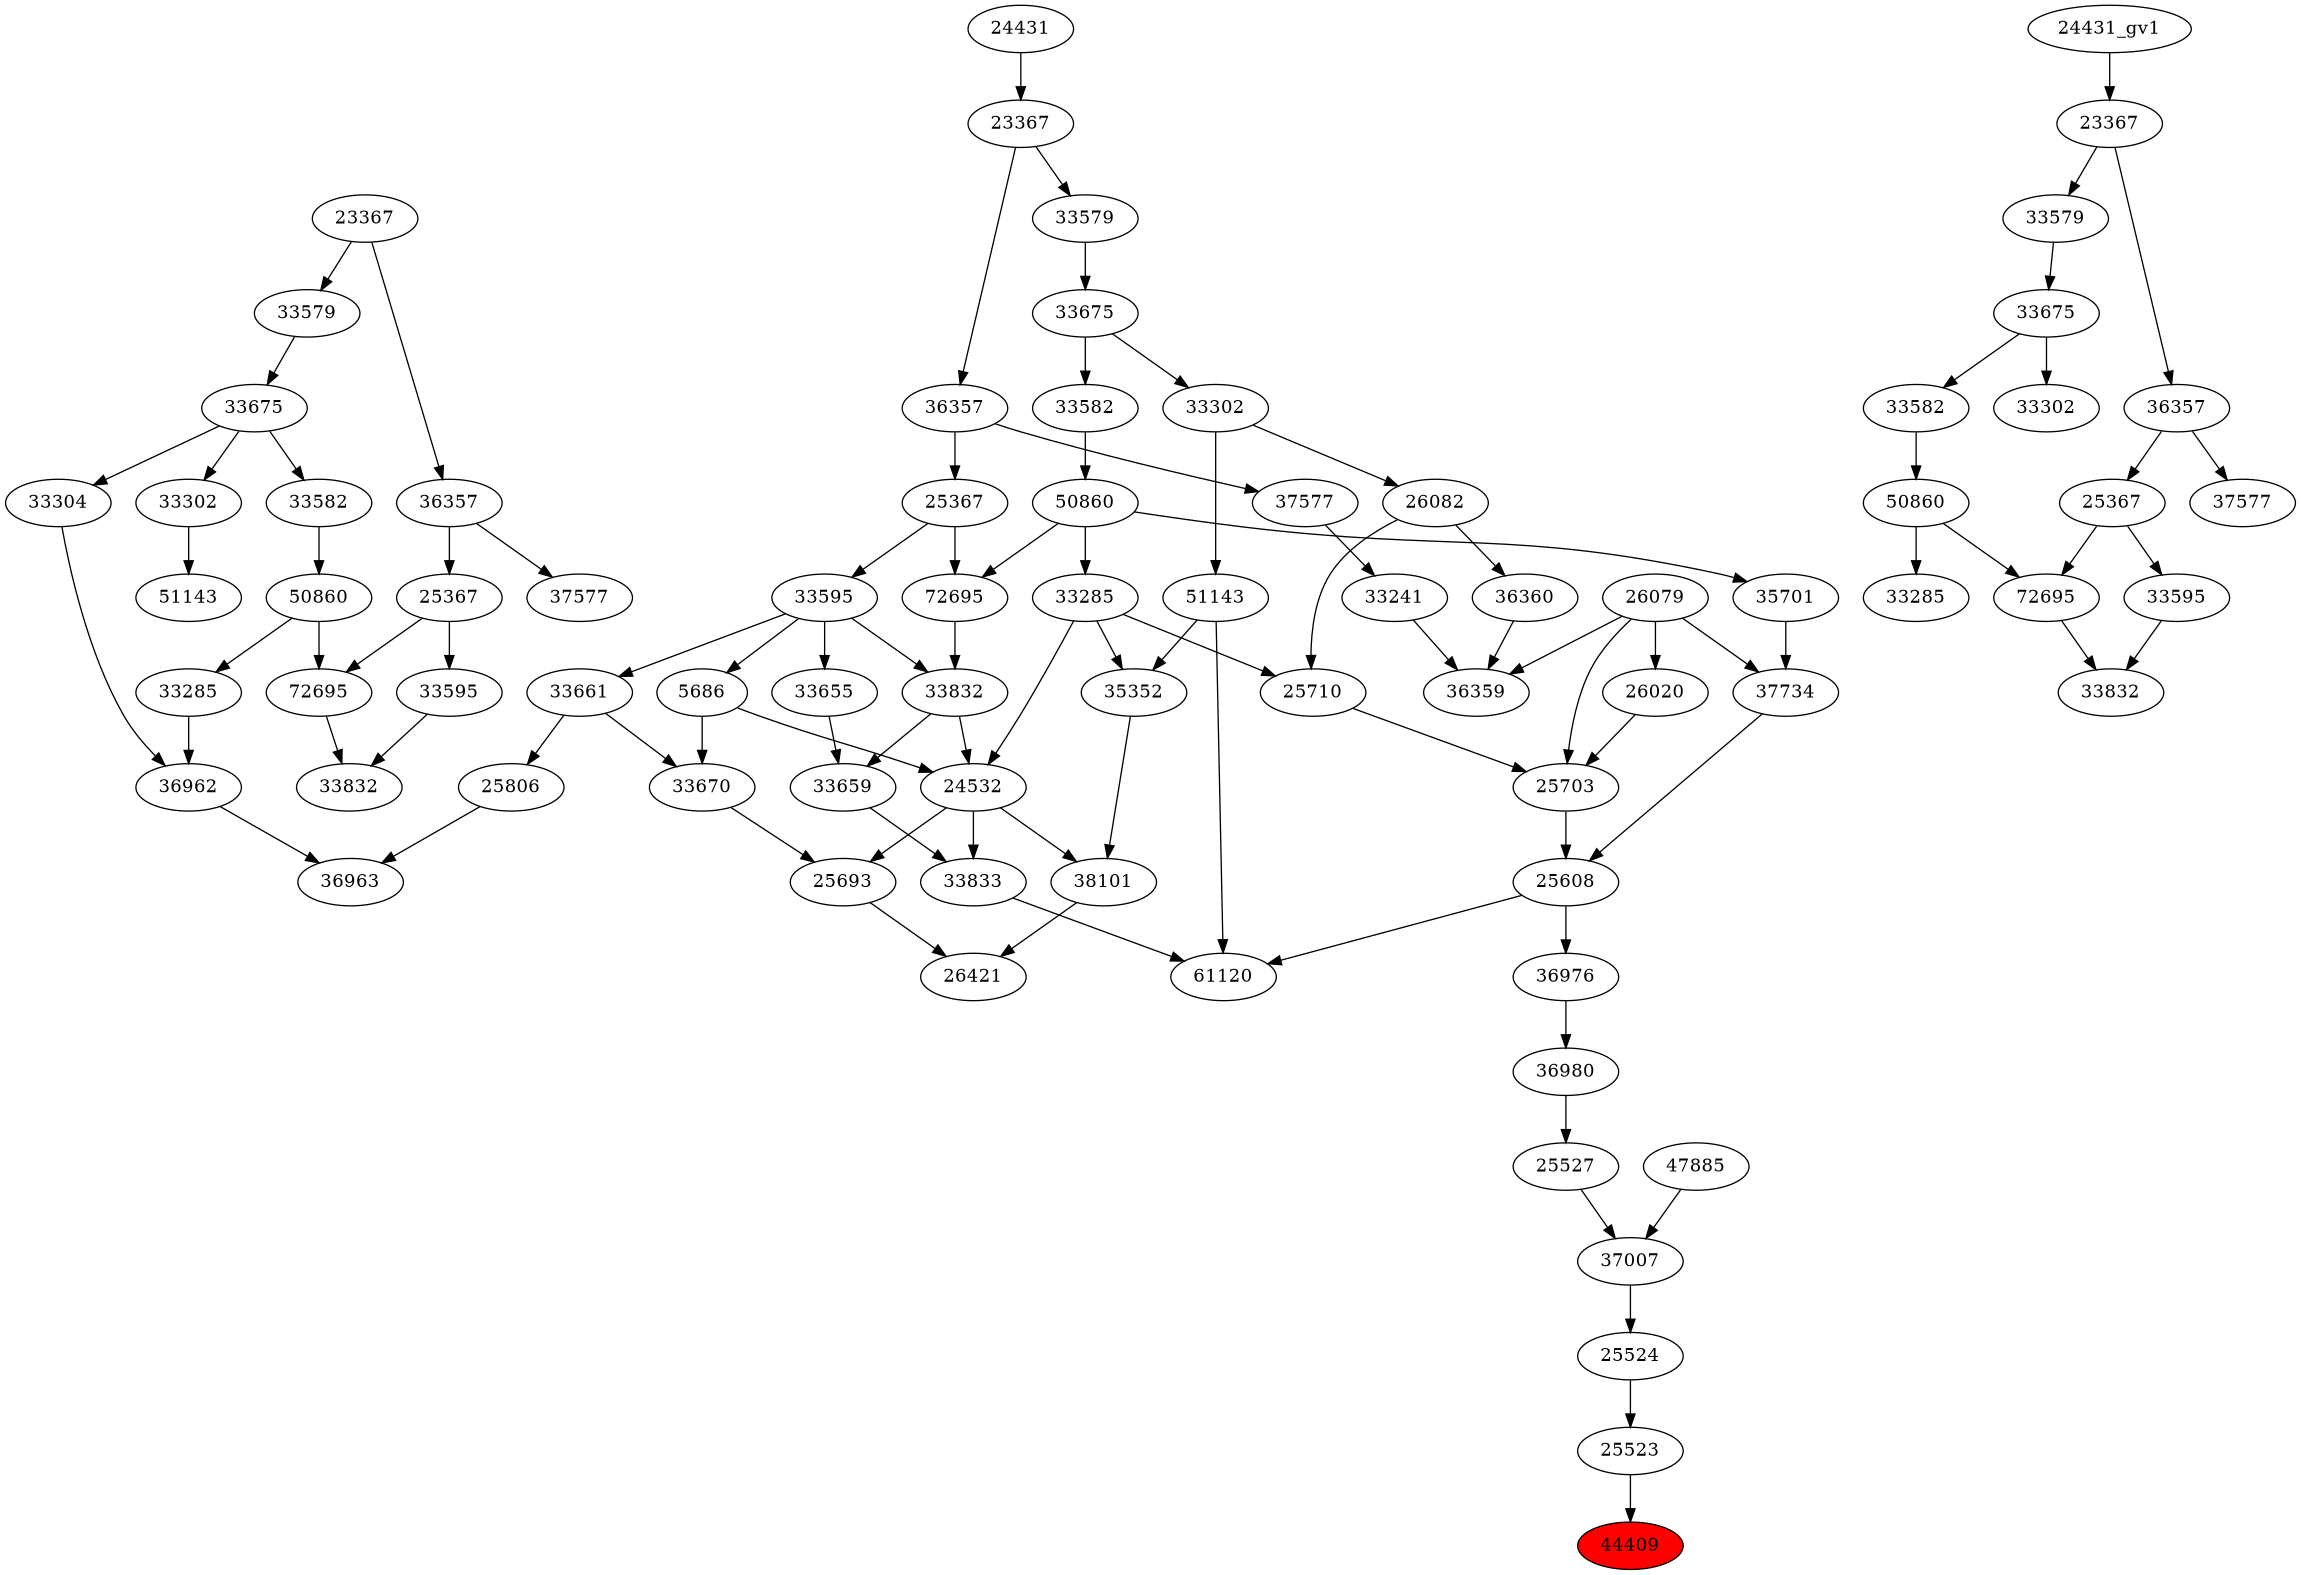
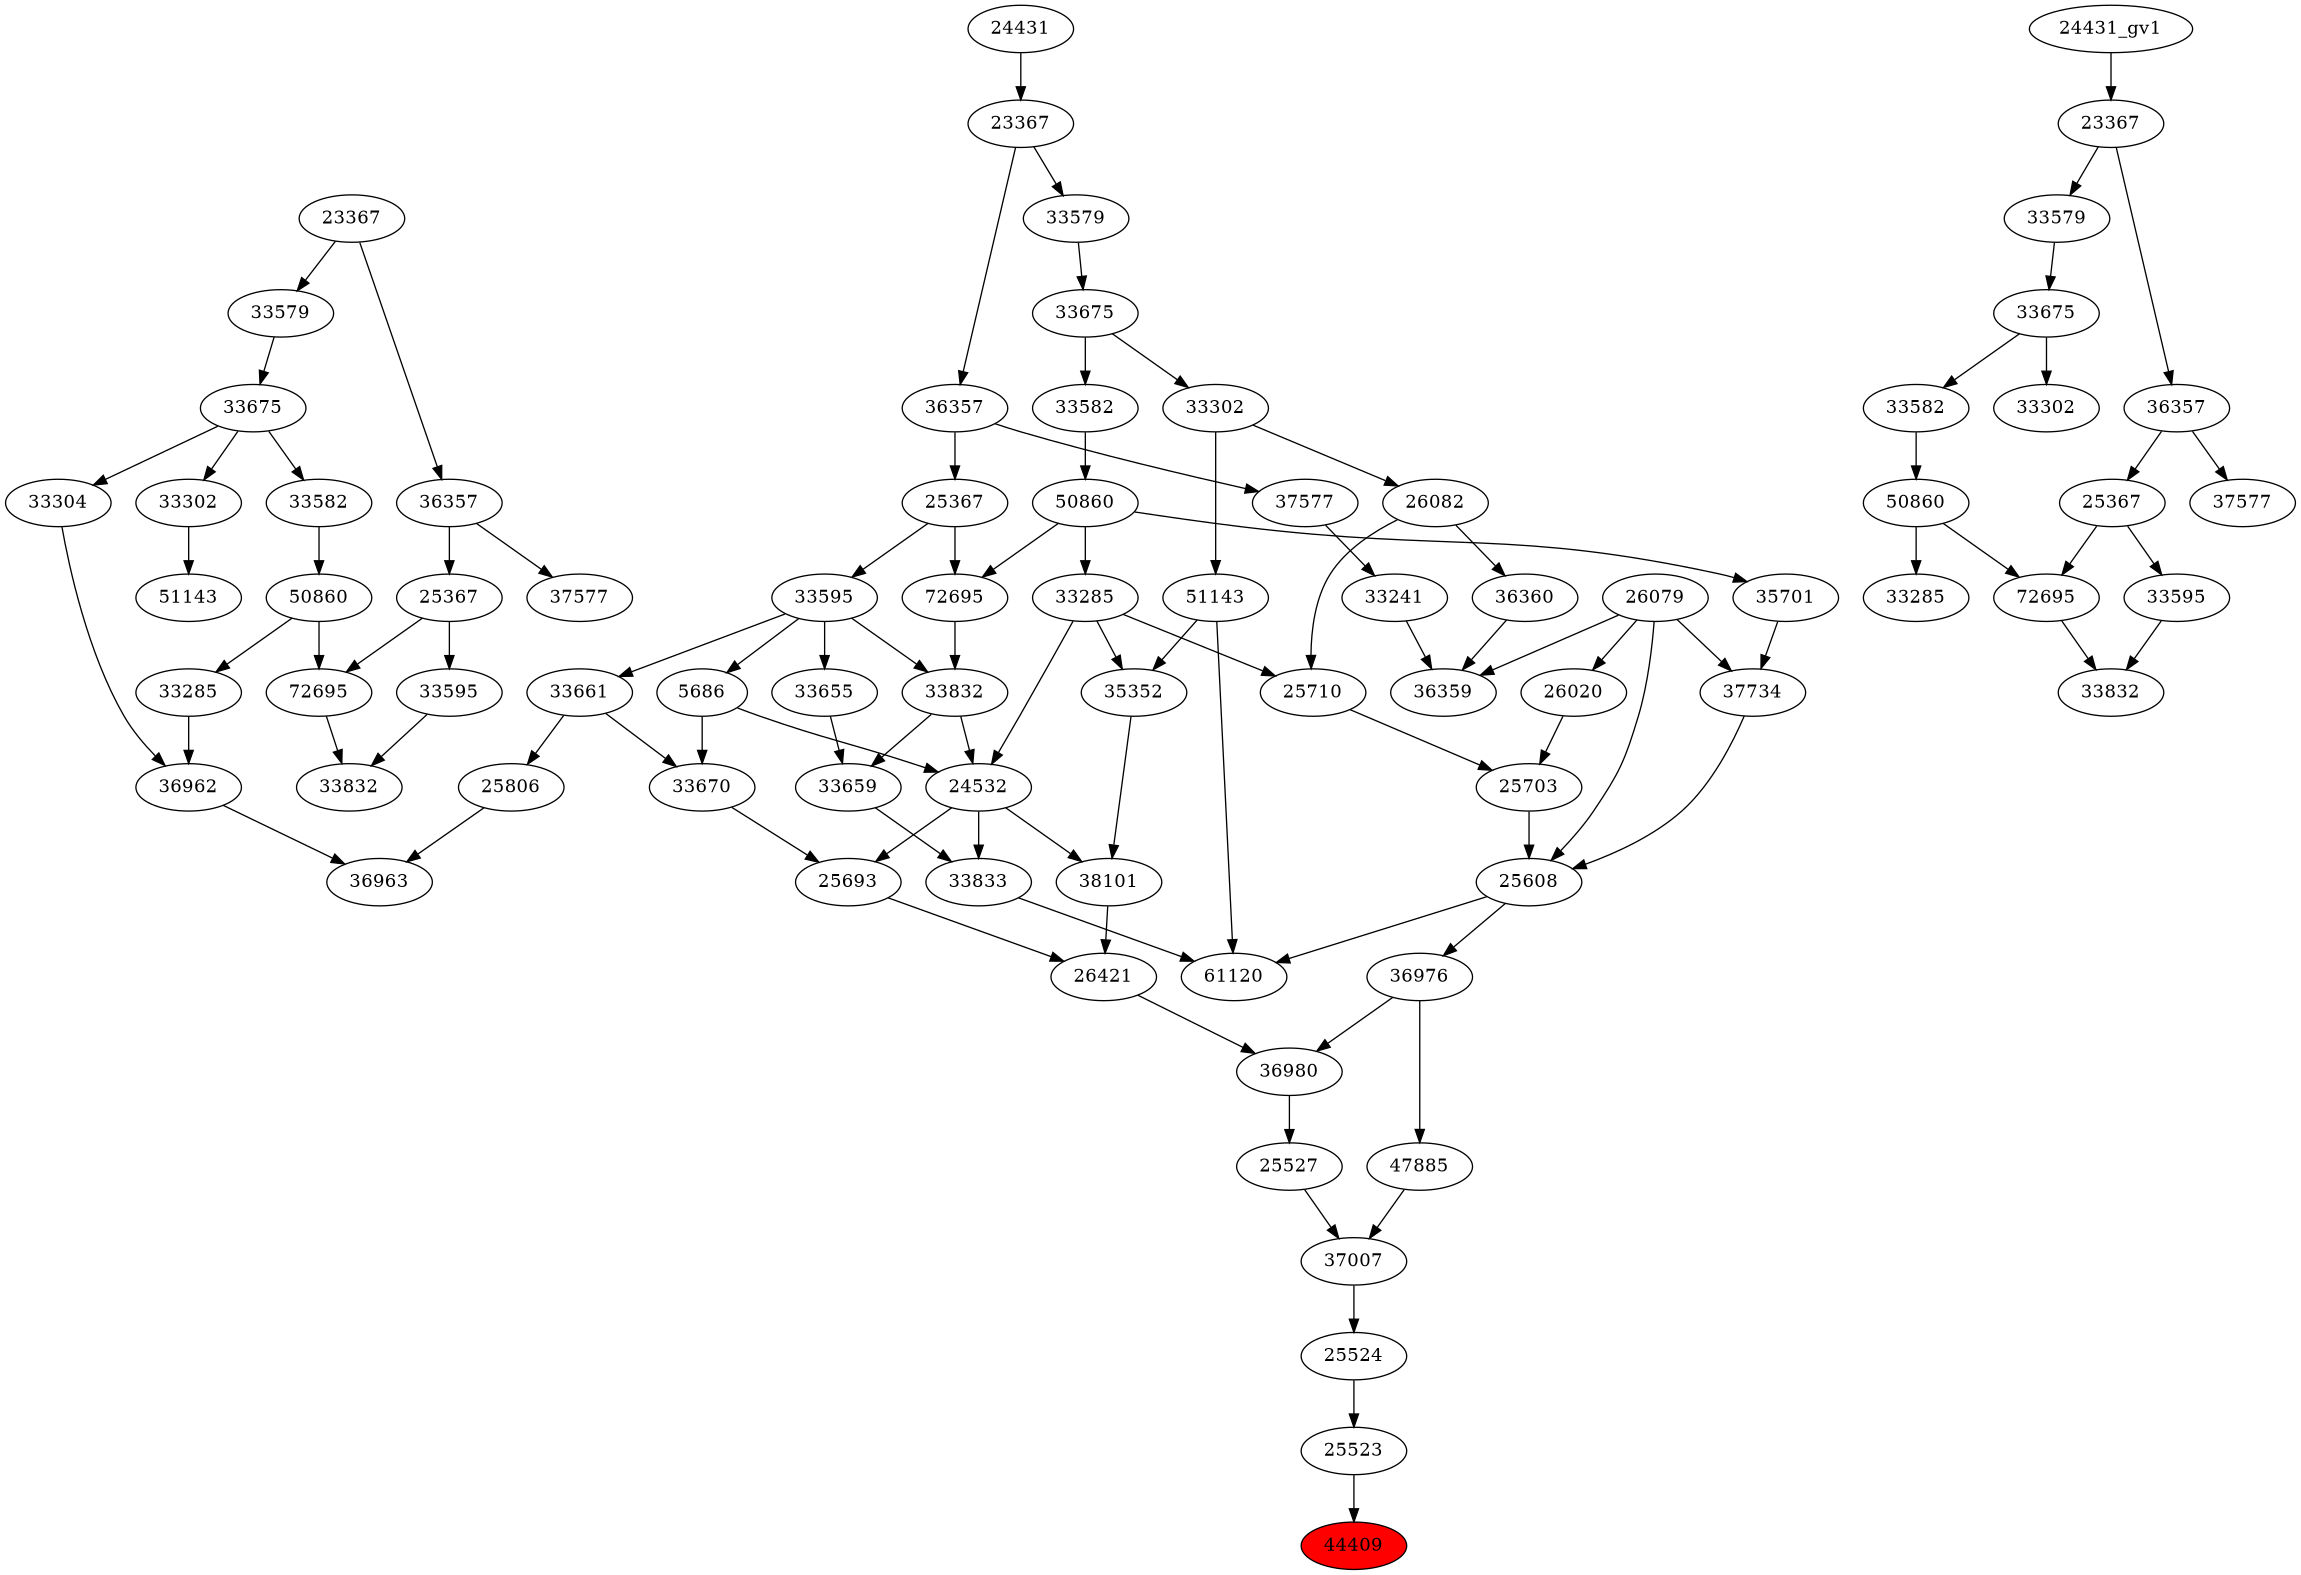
edge "26079" -> "25703": now "26079" -> "25608"
edge "26421" -> "36980": added
edge "36976" -> "47885": added
